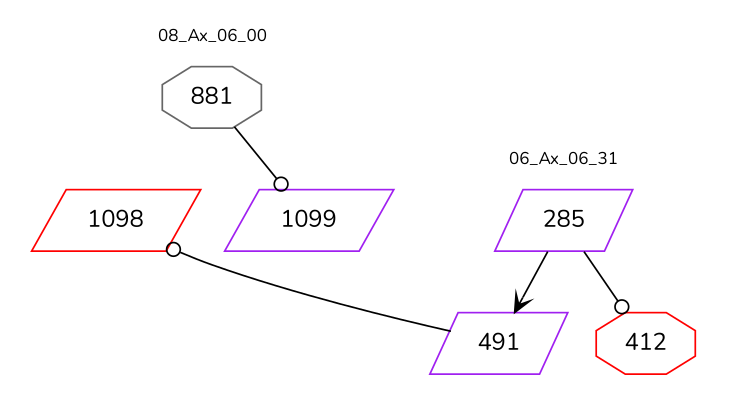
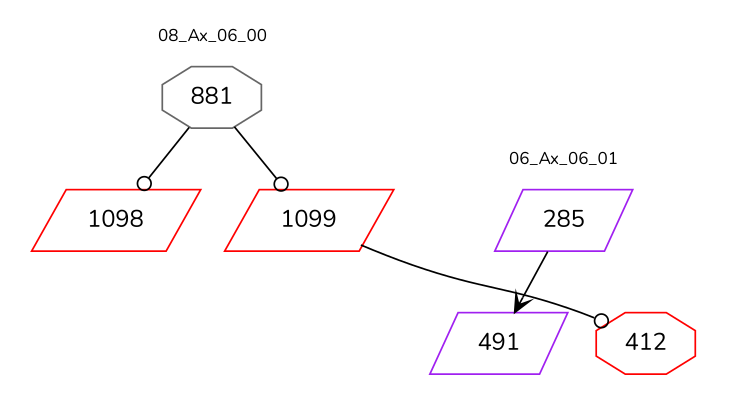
cluster "06_Ax_06_31": label "06_Ax_06_31" -> "06_Ax_06_01"
node "1099": color purple -> red
edge "285" -> "412": now "1099" -> "412"
edge "491" -> "1098": now "881" -> "1098"
